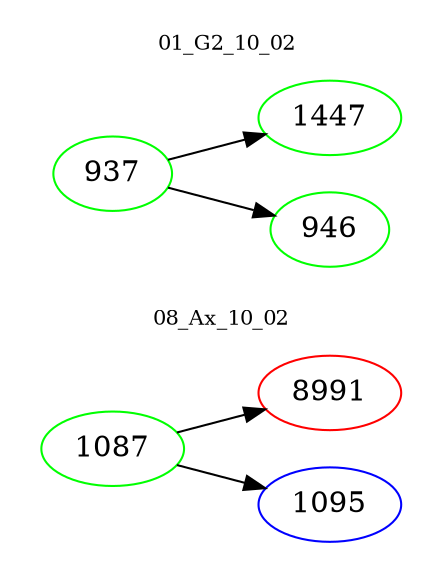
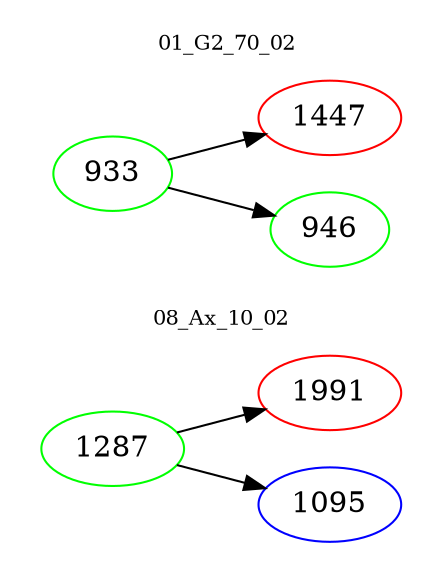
cluster "01_G2_10_02": label "01_G2_10_02" -> "01_G2_70_02"
node "1447": color green -> red
node "937": label "937" -> "933"
node "8991": label "8991" -> "1991"
node "1087": label "1087" -> "1287"
